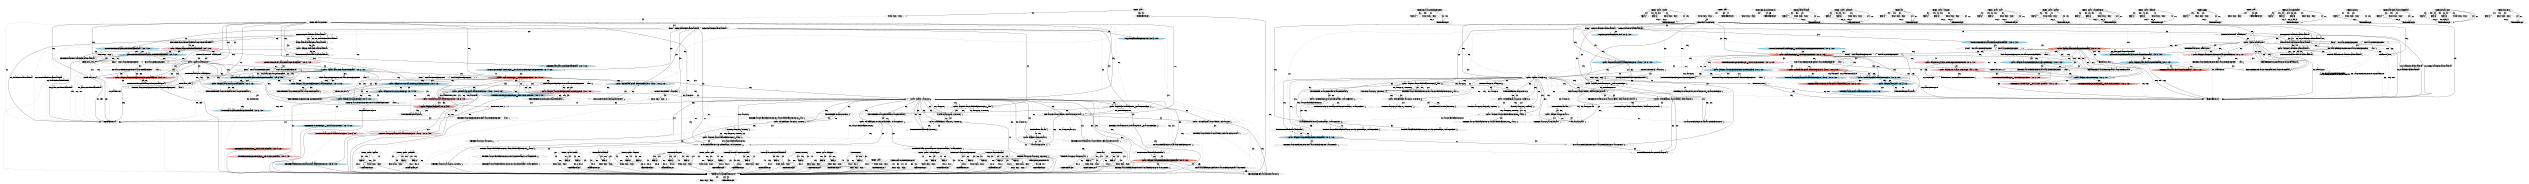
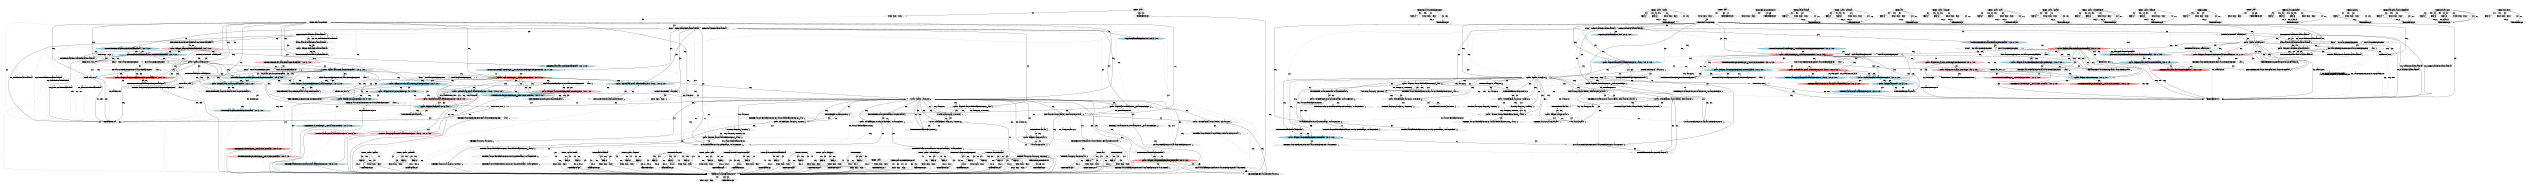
node "<(<operator>.fieldAccess,base::Optional)<SUB>25</SUB>>": fillcolor salmon -> skyblue
